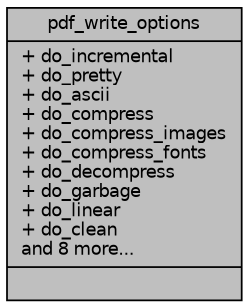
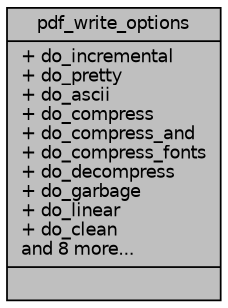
node "pdf_write_options": text "+ do_compress_images" -> "+ do_compress_and"
